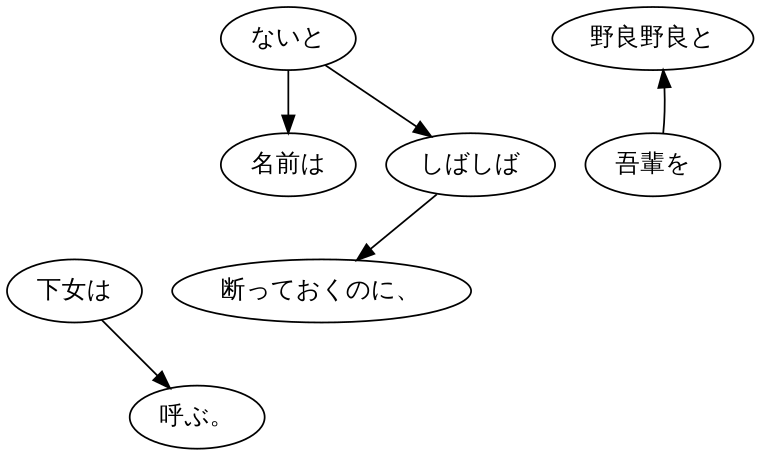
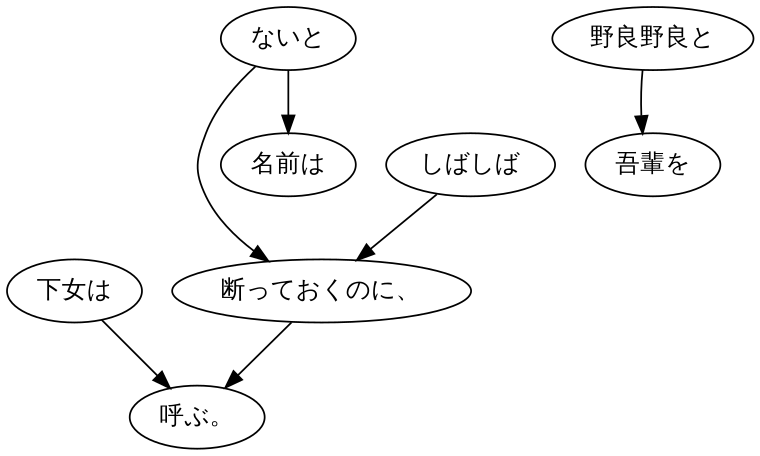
edge "ないと" -> "しばしば": now "ないと" -> "断っておくのに、"
edge "吾輩を" -> "野良野良と": reversed
edge "断っておくのに、" -> "呼ぶ。": added
